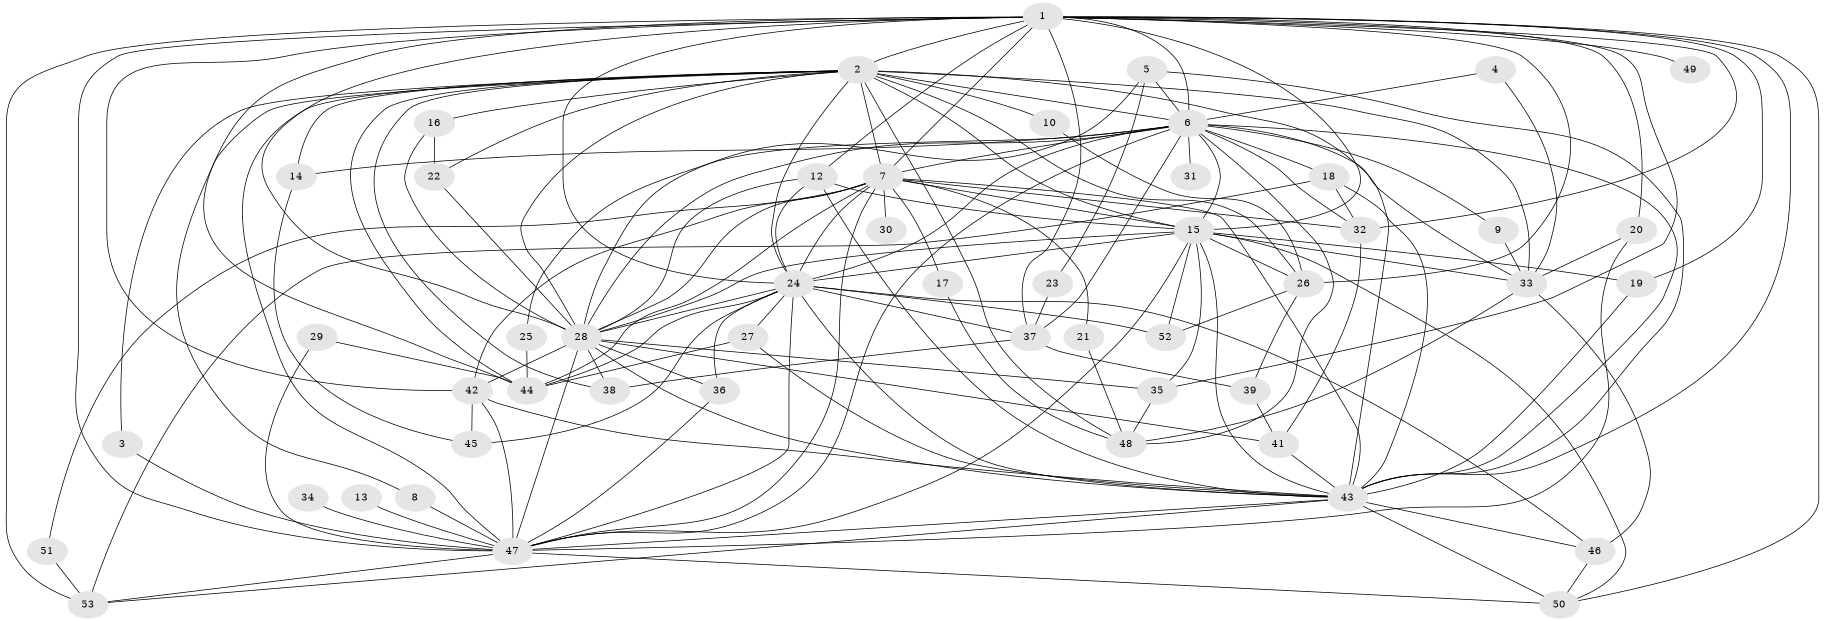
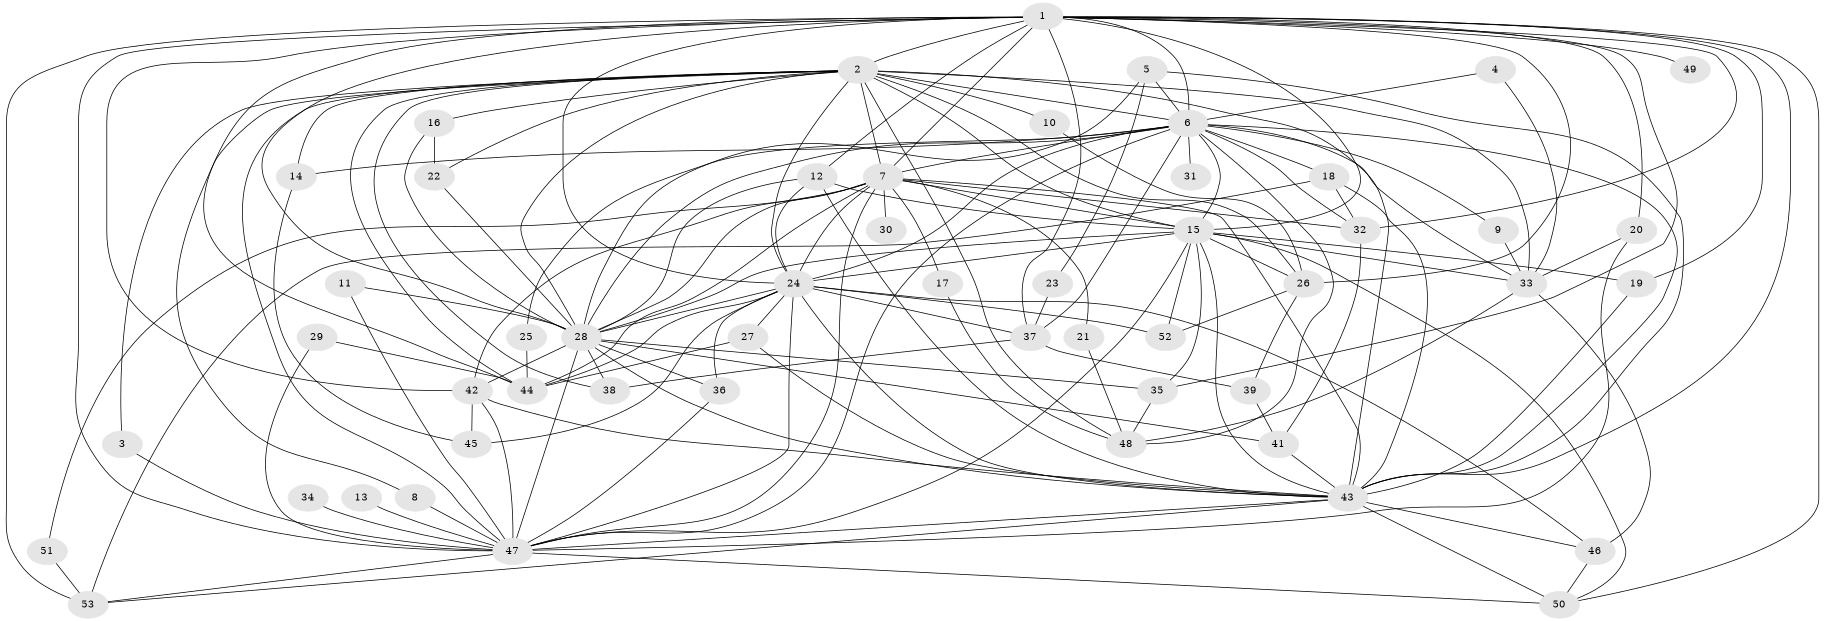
node "11": added
